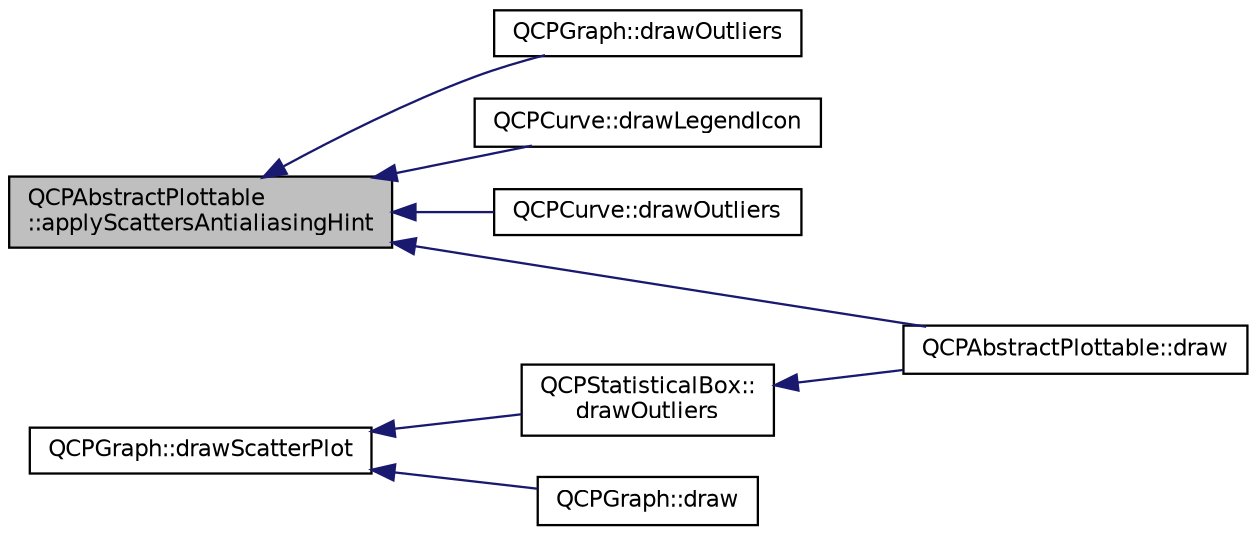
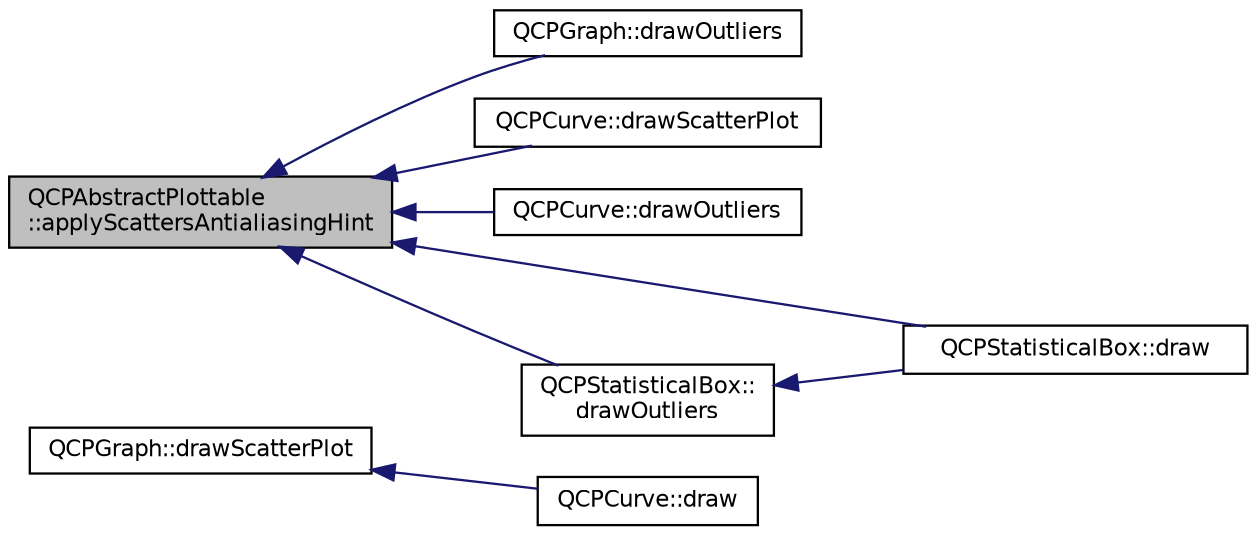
node "QCPCurve::drawLegendIcon": label "QCPCurve::drawLegendIcon" -> "QCPCurve::drawScatterPlot"
node "QCPAbstractPlottable::draw": label "QCPAbstractPlottable::draw" -> "QCPStatisticalBox::draw"
edge "QCPStatisticalBox:: drawOutliers" -> "QCPGraph::drawScatterPlot": now "QCPStatisticalBox:: drawOutliers" -> "QCPAbstractPlottable ::applyScattersAntialiasingHint"
node "QCPGraph::draw": label "QCPGraph::draw" -> "QCPCurve::draw"
